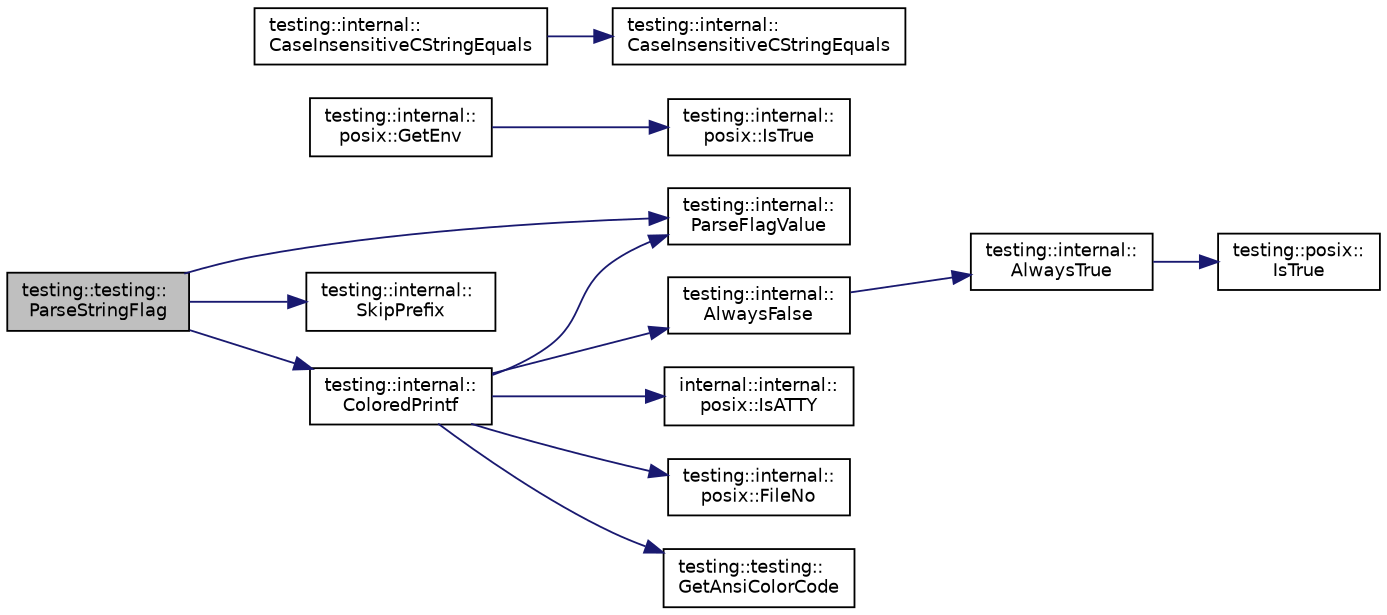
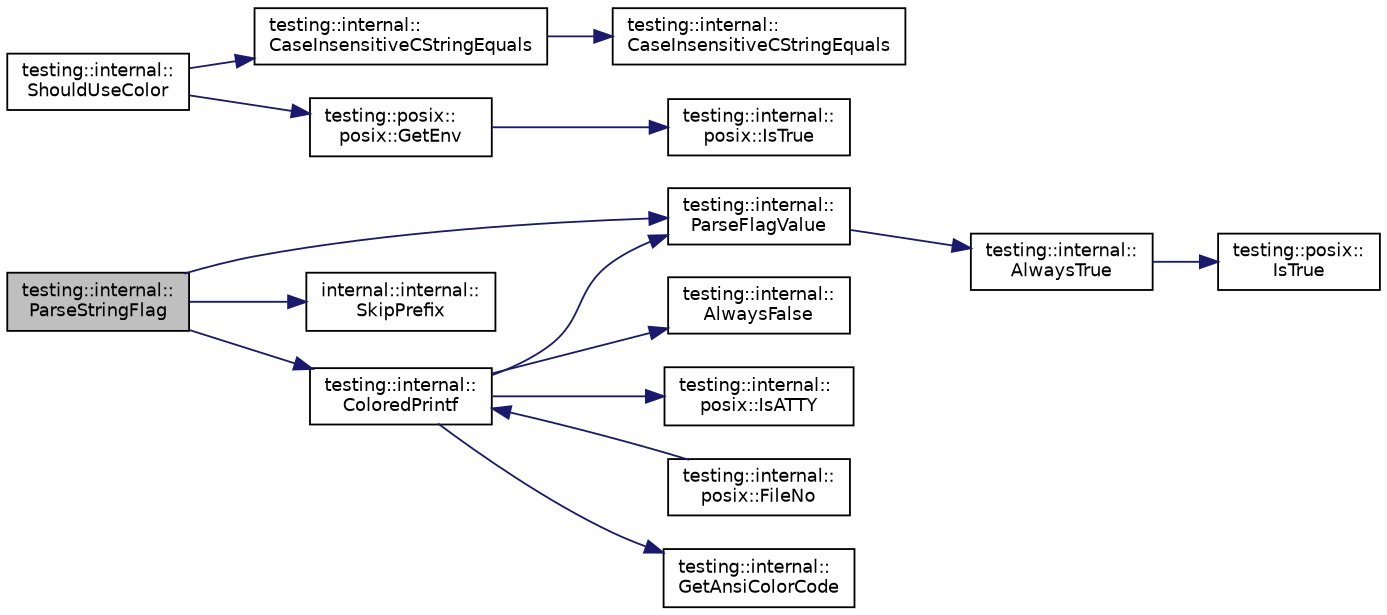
node "testing::internal:: ShouldUseColor": added
node "testing::internal:: posix::GetEnv": label "testing::internal:: posix::GetEnv" -> "testing::posix:: posix::GetEnv"
edge "testing::internal:: AlwaysFalse" -> "testing::internal:: AlwaysTrue": now "testing::internal:: ParseFlagValue" -> "testing::internal:: AlwaysTrue"
node "testing::testing:: ParseStringFlag": label "testing::testing:: ParseStringFlag" -> "testing::internal:: ParseStringFlag"
node "testing::internal:: SkipPrefix": label "testing::internal:: SkipPrefix" -> "internal::internal:: SkipPrefix"
node "internal::internal:: posix::IsATTY": label "internal::internal:: posix::IsATTY" -> "testing::internal:: posix::IsATTY"
edge "testing::internal:: ColoredPrintf" -> "testing::internal:: posix::FileNo": reversed
node "testing::testing:: GetAnsiColorCode": label "testing::testing:: GetAnsiColorCode" -> "testing::internal:: GetAnsiColorCode"
